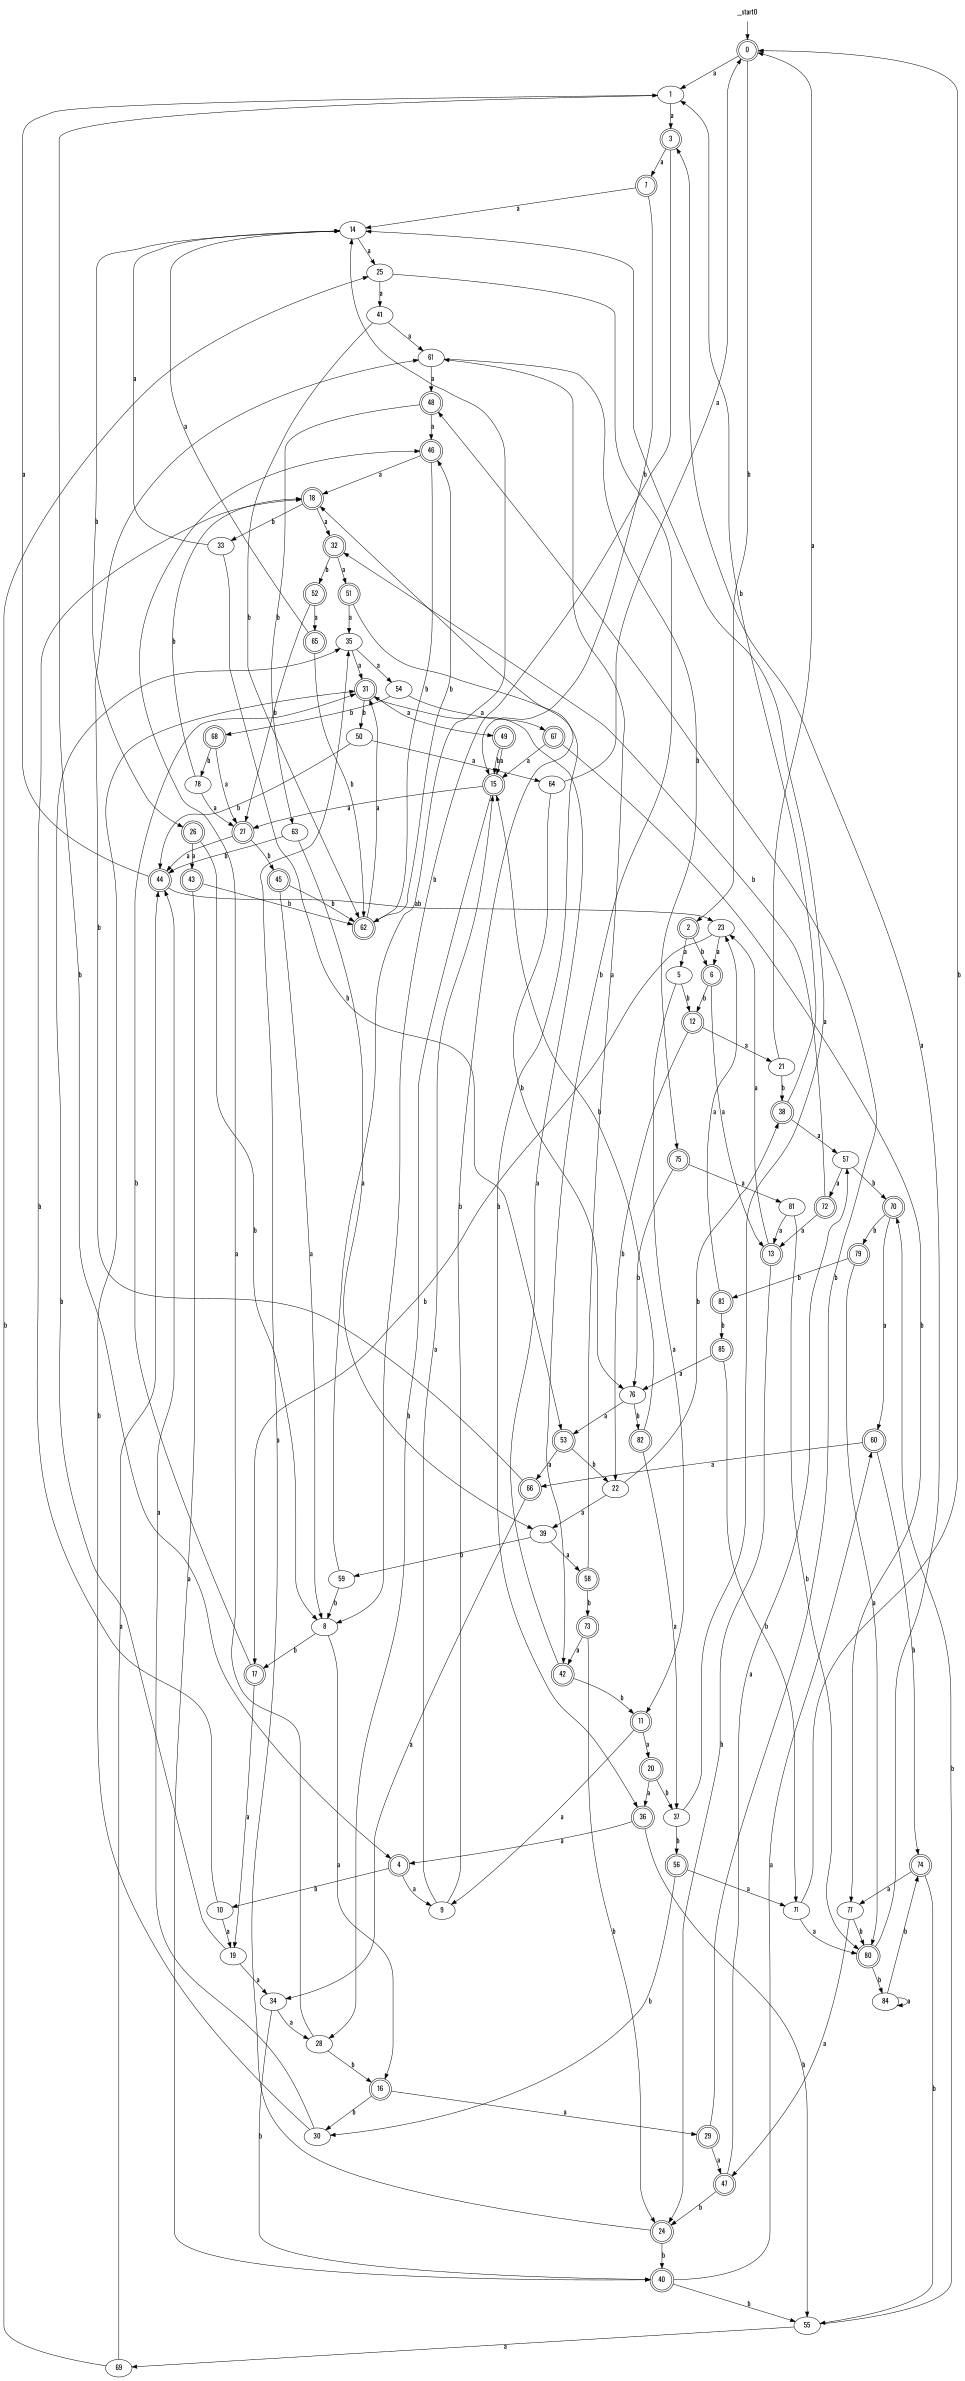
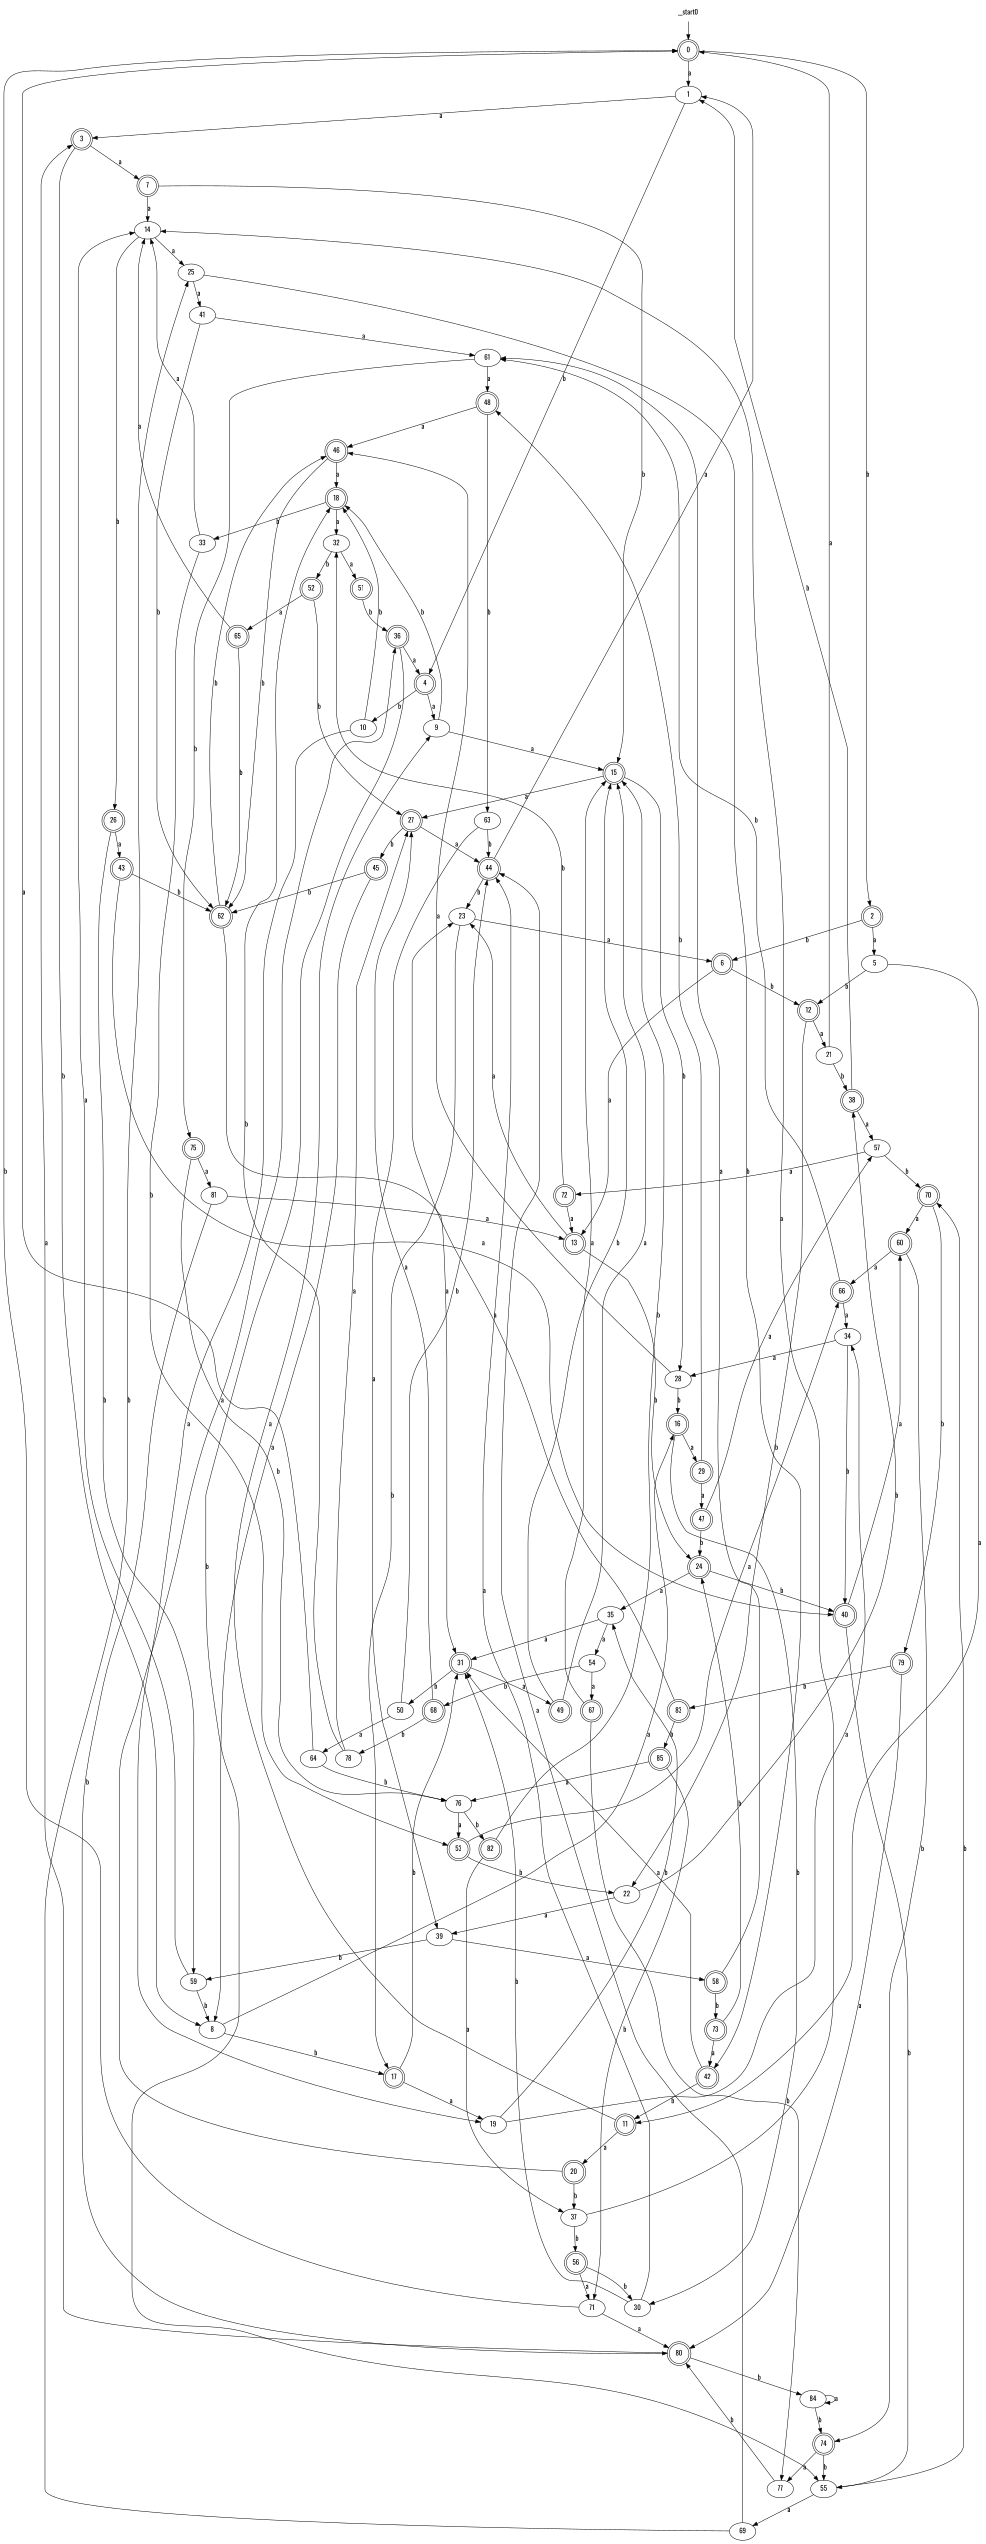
node "32": shape doublecircle -> ellipse
edge "51" -> "35": removed, label "a"
edge "26" -> "8": now "26" -> "59"
edge "77" -> "47": removed, label "a"
